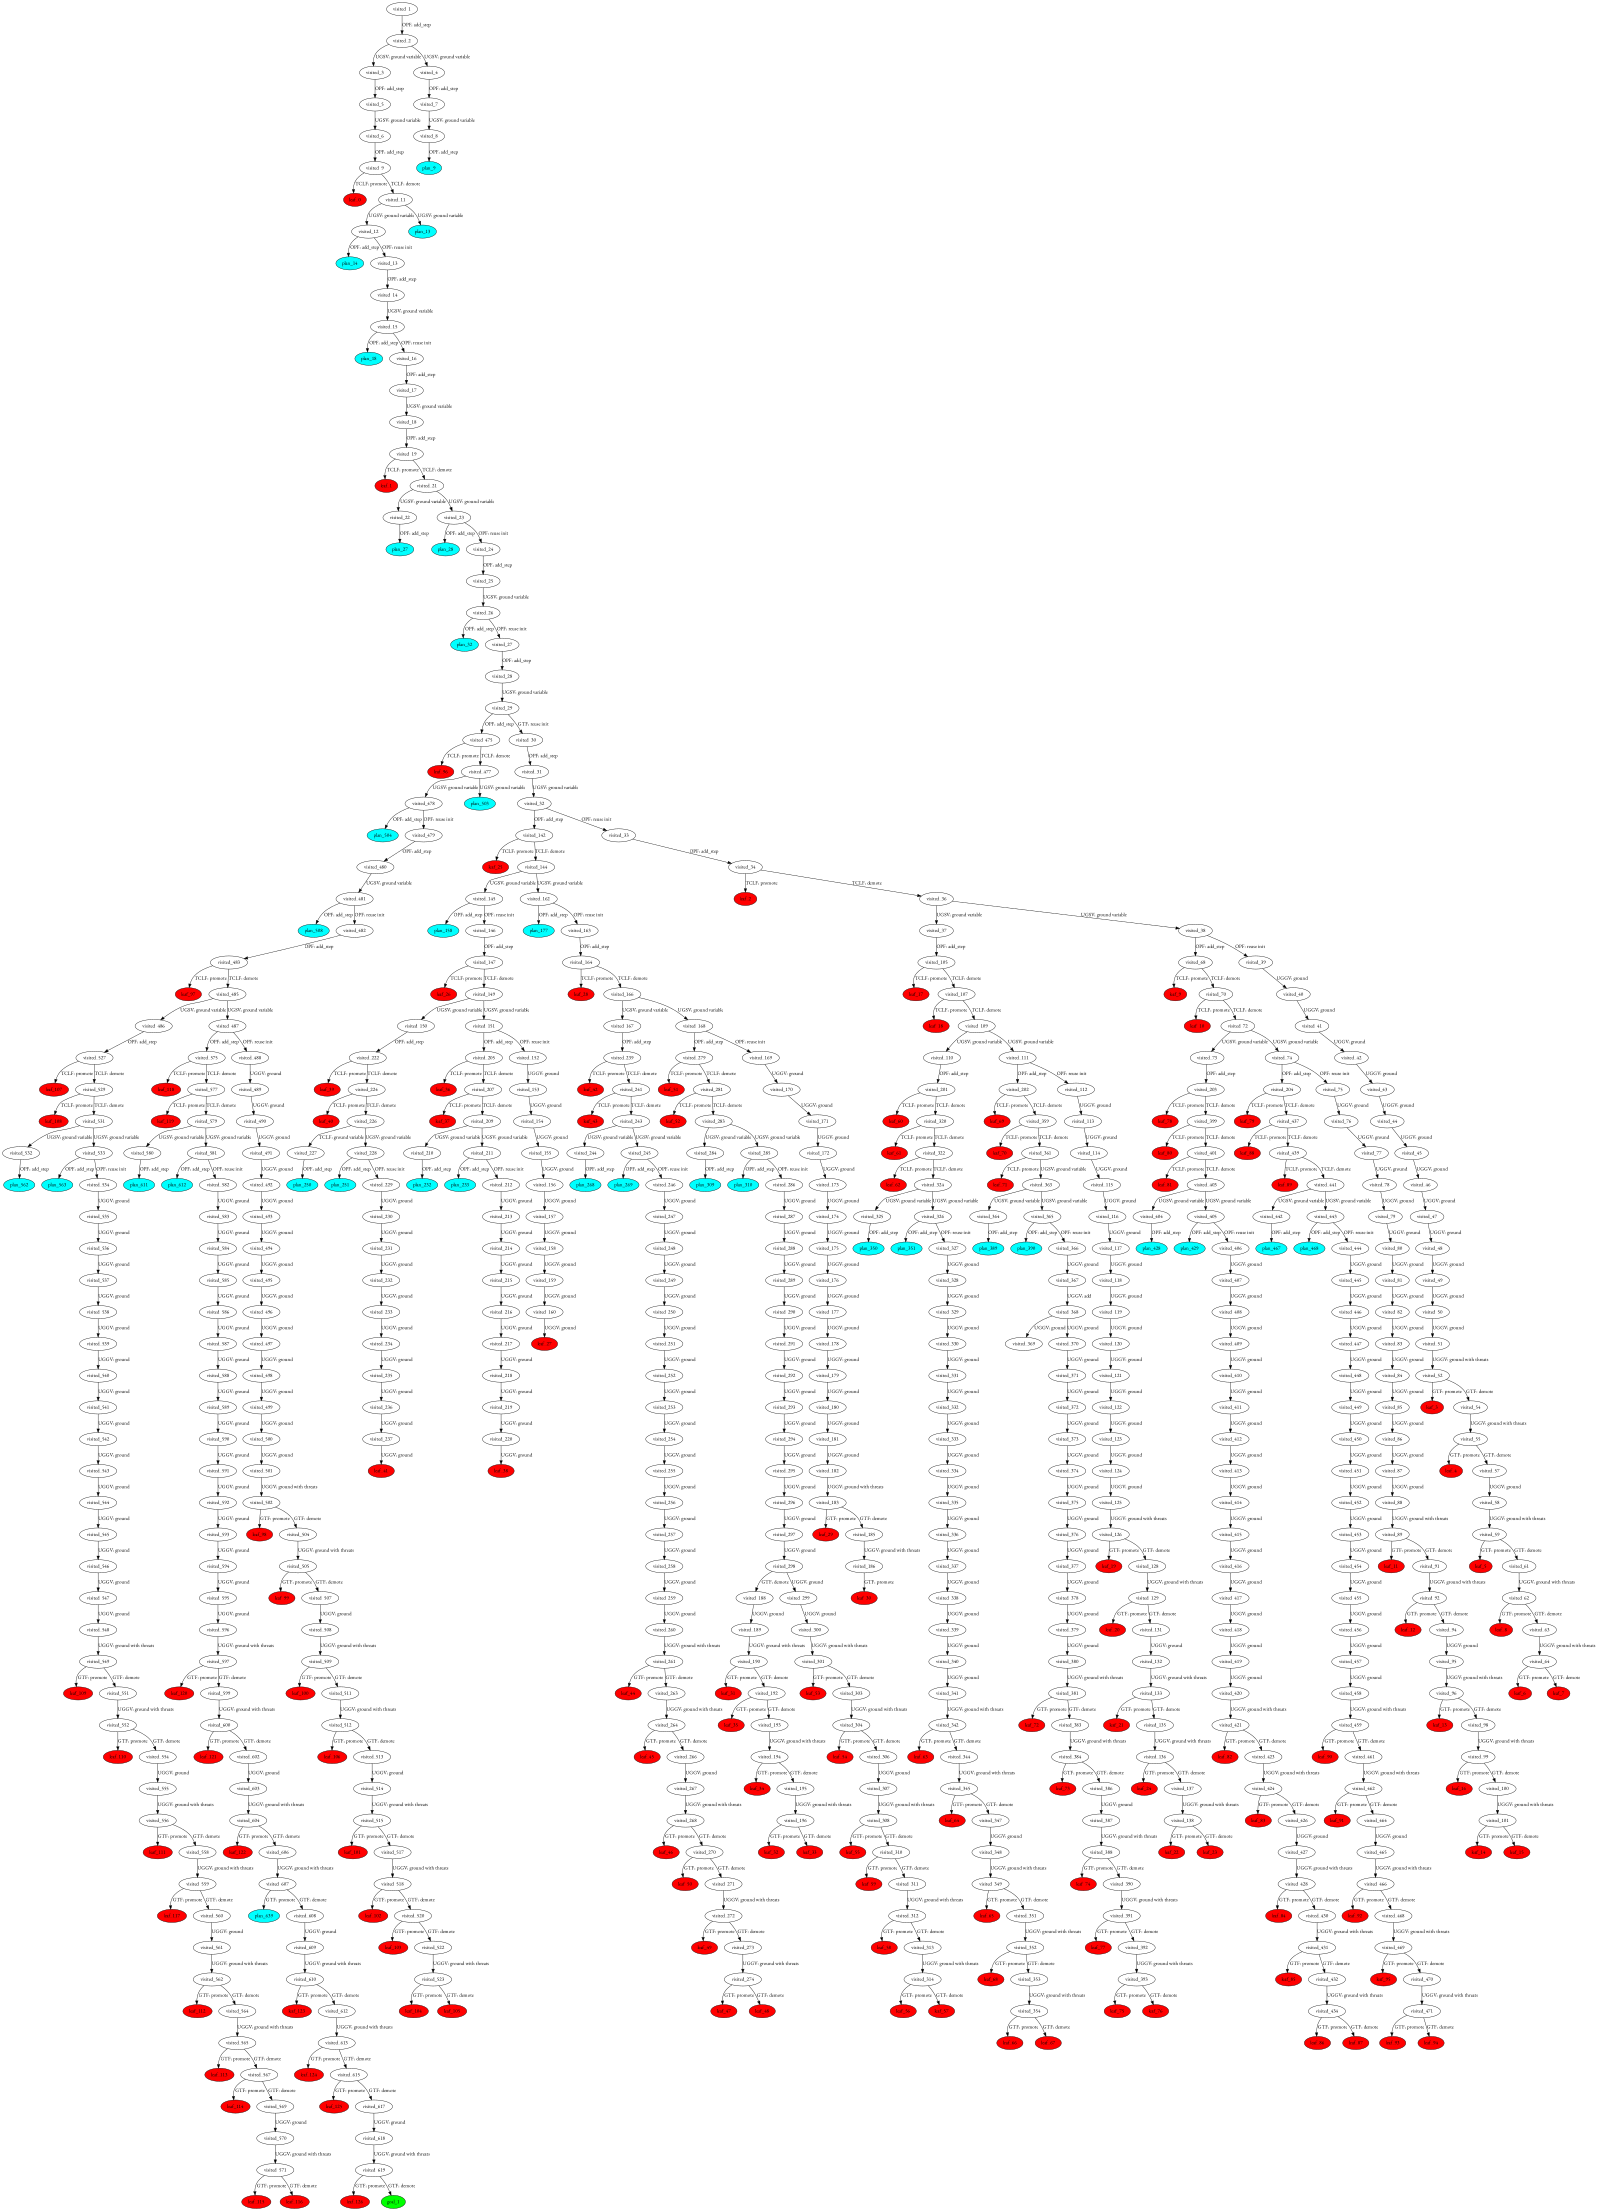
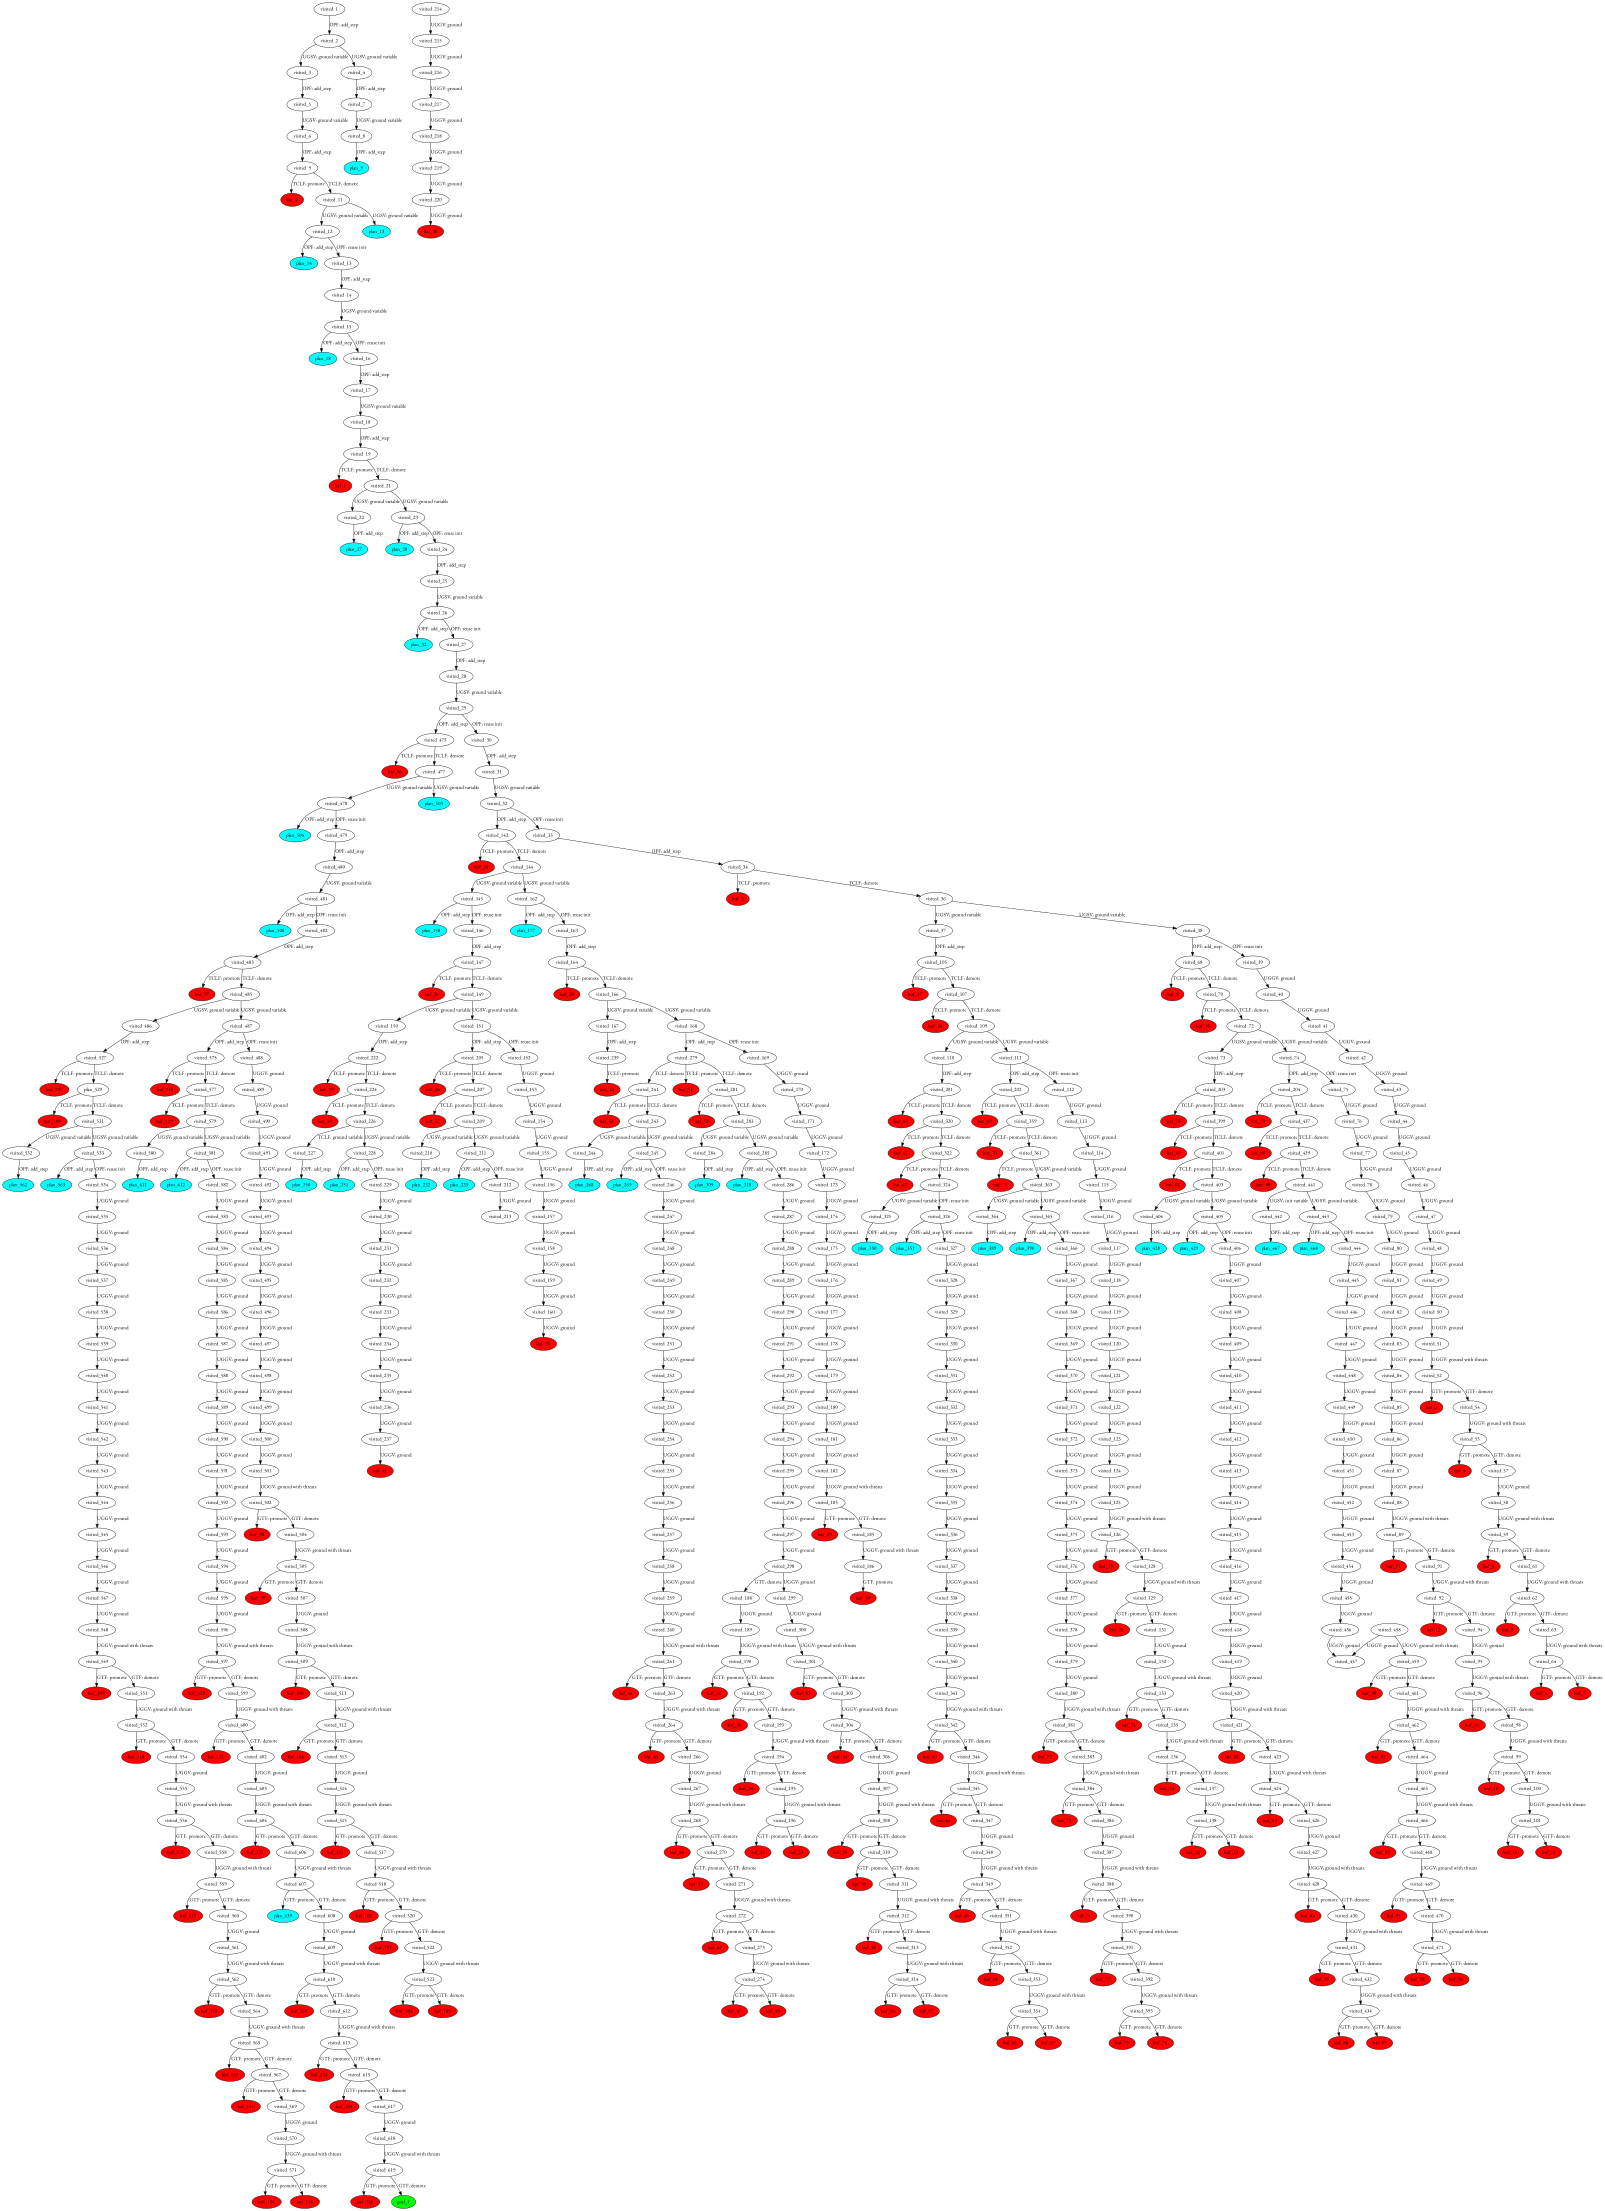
edge "visited_29" -> "visited_30": label "GTF: reuse init" -> "OPF: reuse init"
edge "visited_239" -> "visited_241": now "visited_279" -> "visited_241"
node "visited_529": label "visited_529" -> "plan_529"
edge "visited_324" -> "visited_326": label "UGSV: ground variable" -> "OPF: reuse init"
edge "visited_441" -> "visited_442": label "UGSV: ground variable" -> "UGSV: init variable"
edge "visited_213" -> "visited_214": removed, label "UGGV: ground"
edge "visited_367" -> "visited_368": label "UGGV: add" -> "UGGV: ground"
edge "visited_368" -> "visited_370": now "visited_369" -> "visited_370"
edge "visited_457" -> "visited_458": reversed
